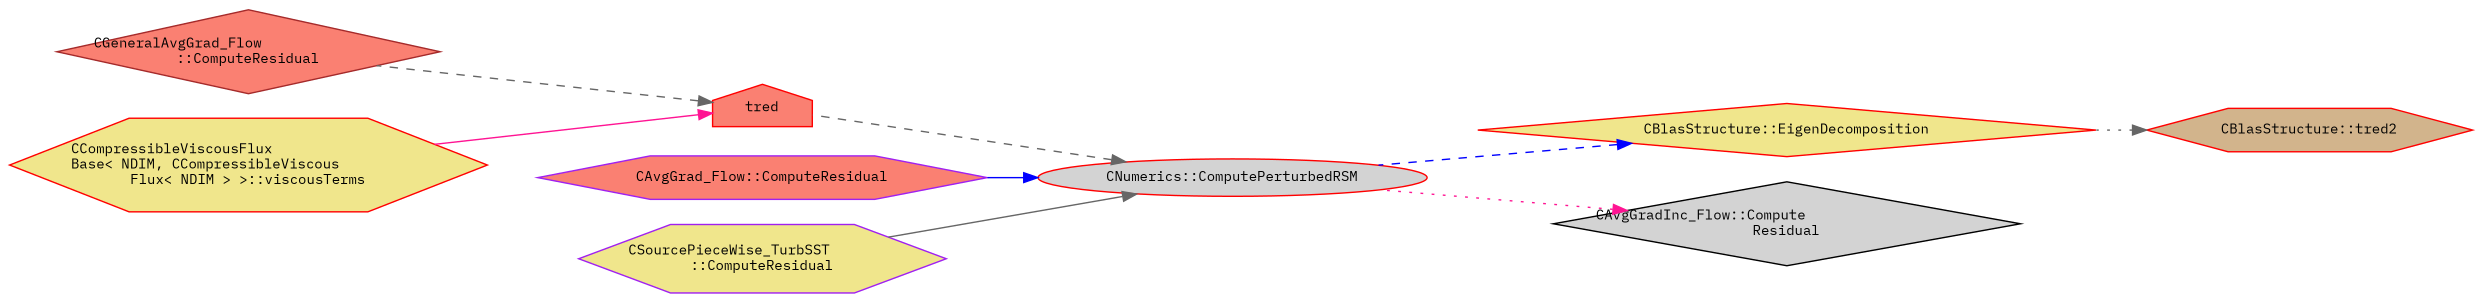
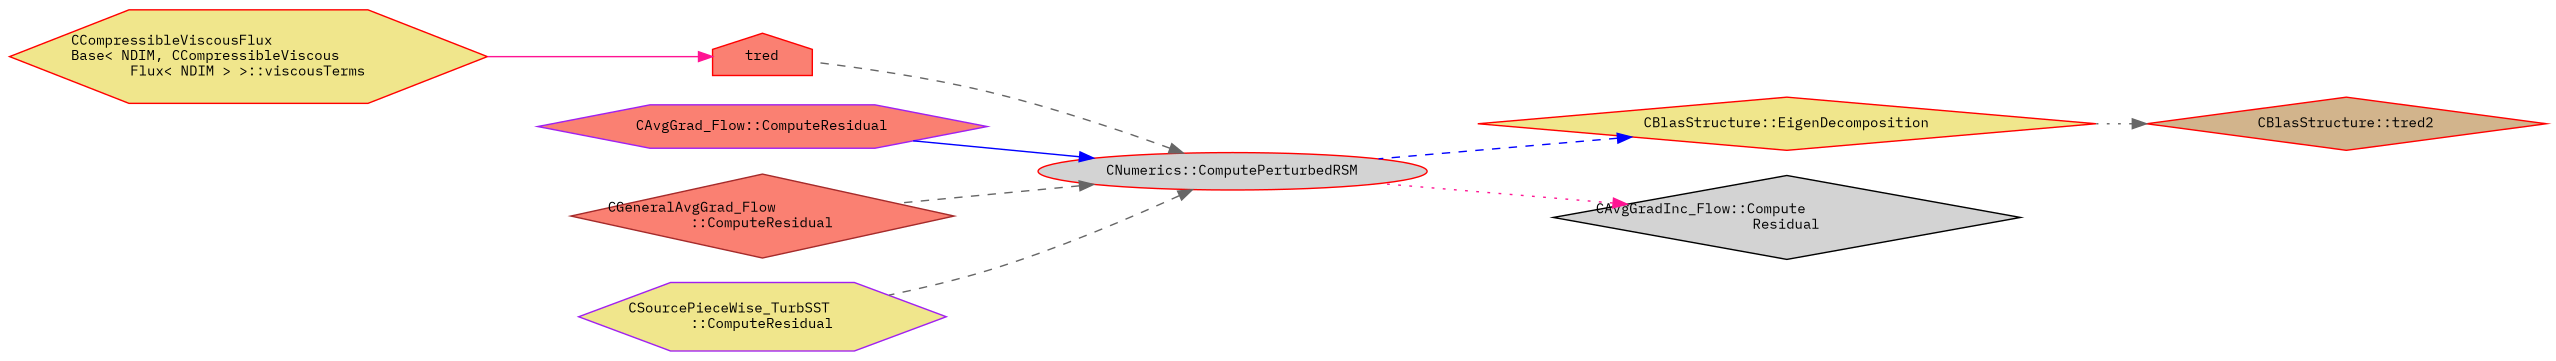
edge "CGeneralAvgGrad_Flow ::ComputeResidual" -> "tred": now "CGeneralAvgGrad_Flow ::ComputeResidual" -> "CNumerics::ComputePerturbedRSM"
node "CBlasStructure::tred2": shape hexagon -> diamond
edge "CSourcePieceWise_TurbSST ::ComputeResidual" -> "CNumerics::ComputePerturbedRSM": style solid -> dashed
